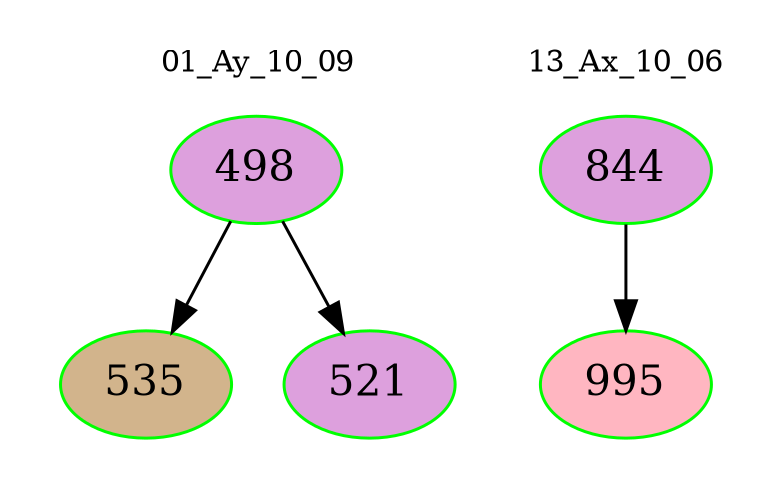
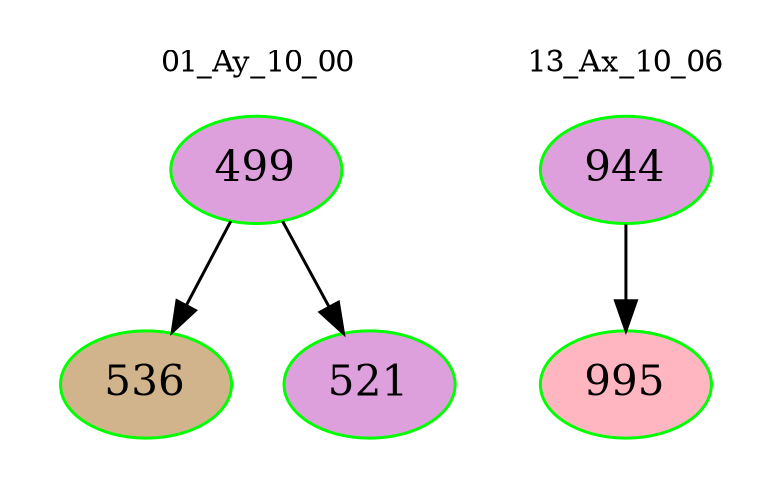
cluster "01_Ay_10_09": label "01_Ay_10_09" -> "01_Ay_10_00"
node "498": label "498" -> "499"
node "844": label "844" -> "944"
node "535": label "535" -> "536"
